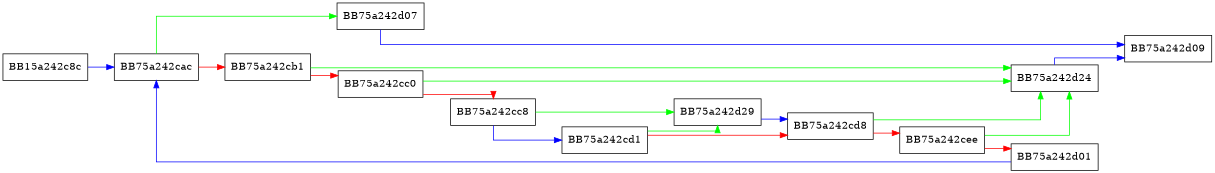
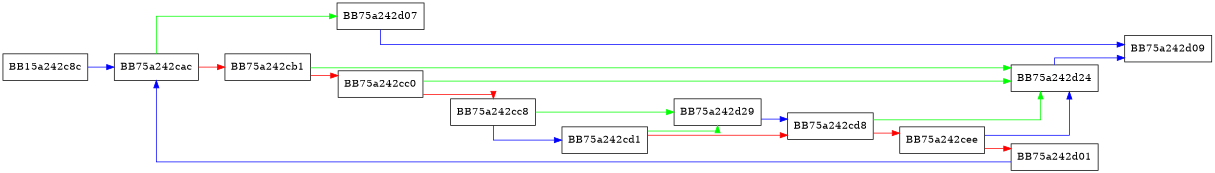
edge "BB75a242cee" -> "BB75a242d24": color green -> blue
